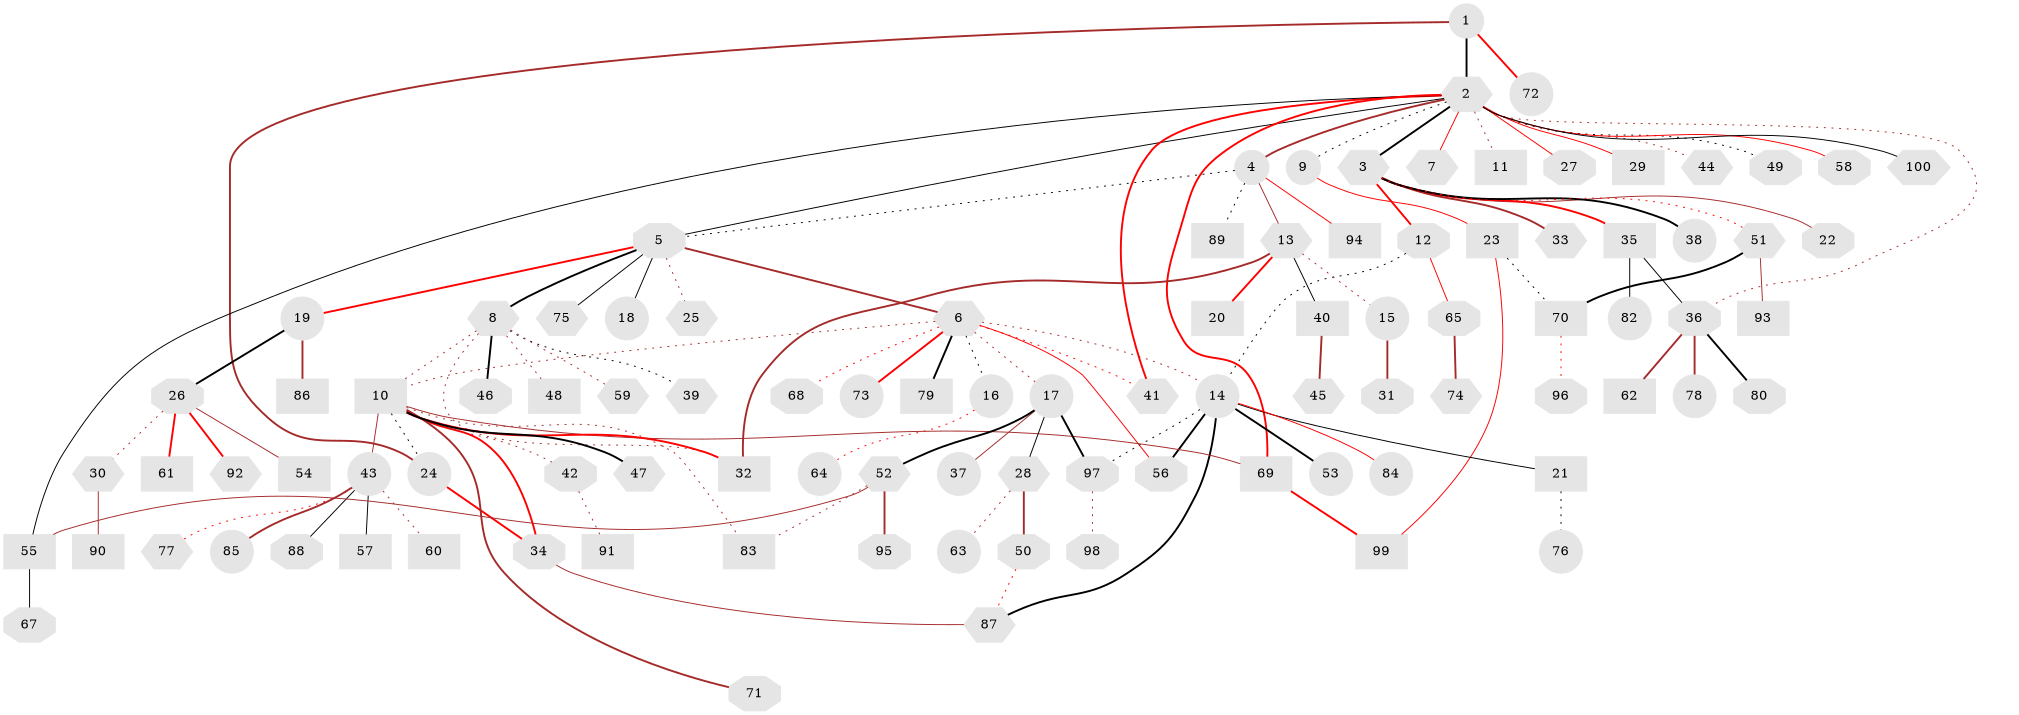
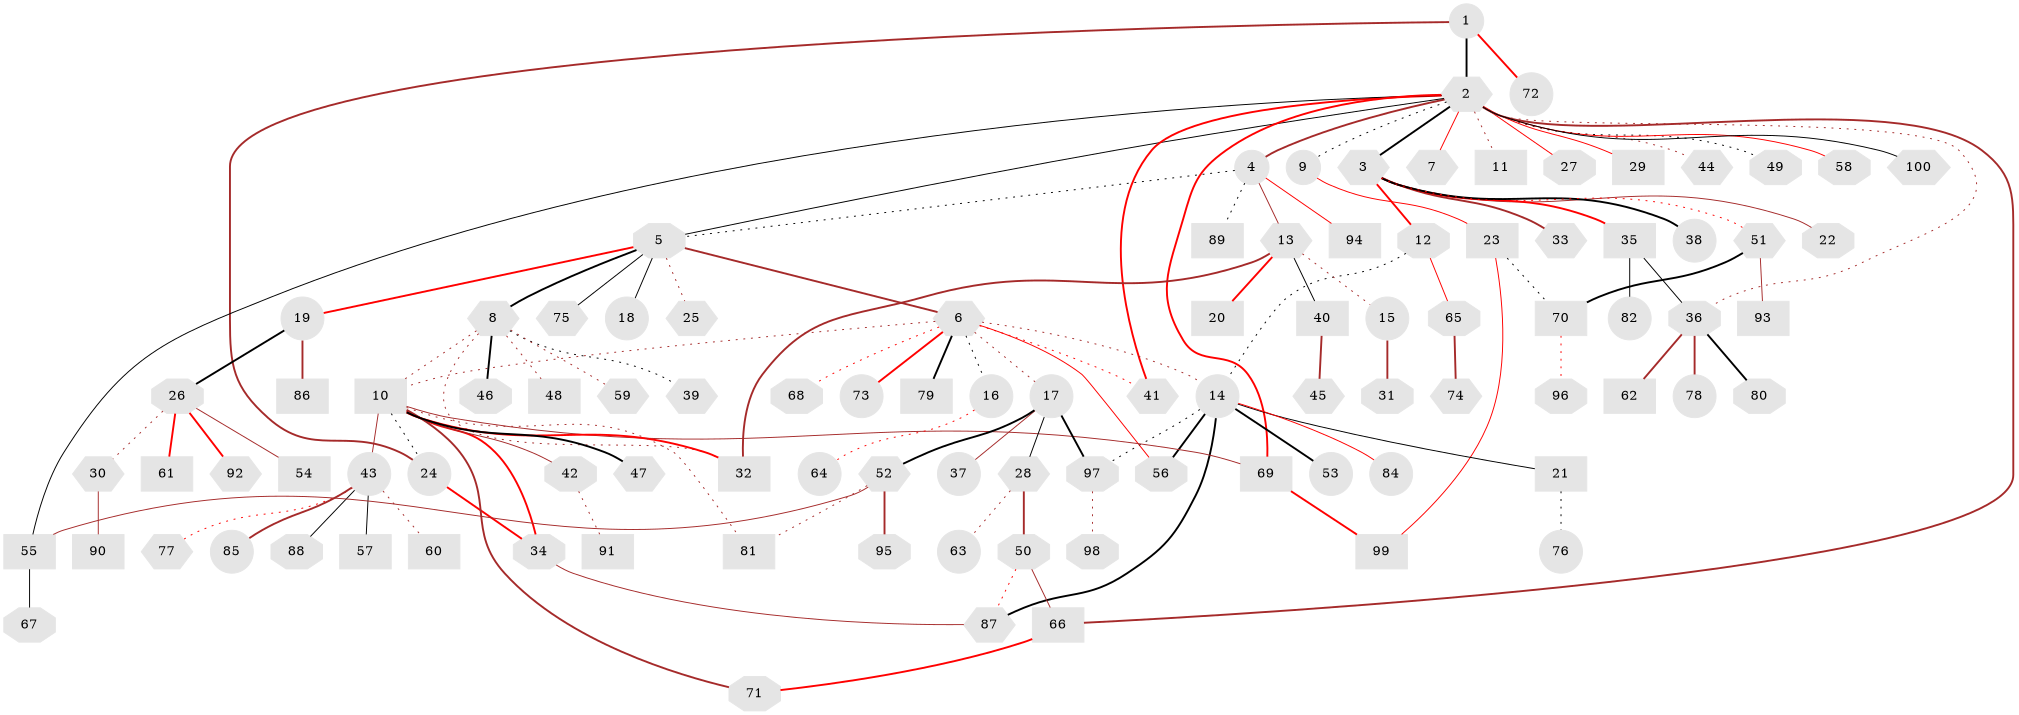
edge "10" -- "42": style dotted -> solid
node "83": label "83" -> "81"
node "66": added
